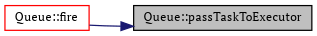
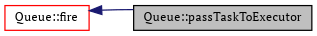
edge "Queue::fire" -> "Queue::passTaskToExecutor": reversed
